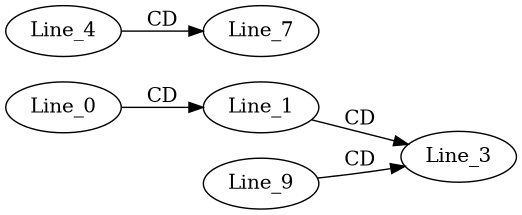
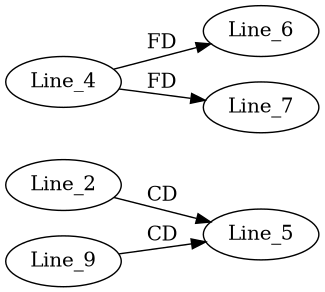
edge "Line_4" -> "Line_7": label "CD" -> "FD"
node "Line_6": added
node "Line_0": removed
node "Line_1": label "Line_1" -> "Line_2"
node "Line_3": label "Line_3" -> "Line_5"
